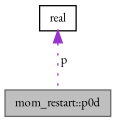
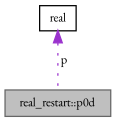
node "mom_restart::p0d": label "mom_restart::p0d" -> "real_restart::p0d"
